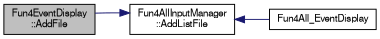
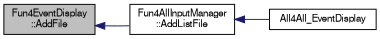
edge "Fun4EventDisplay ::AddFile" -> "Fun4AllInputManager ::AddListFile": reversed
node "Fun4All_EventDisplay": label "Fun4All_EventDisplay" -> "All4All_EventDisplay"
